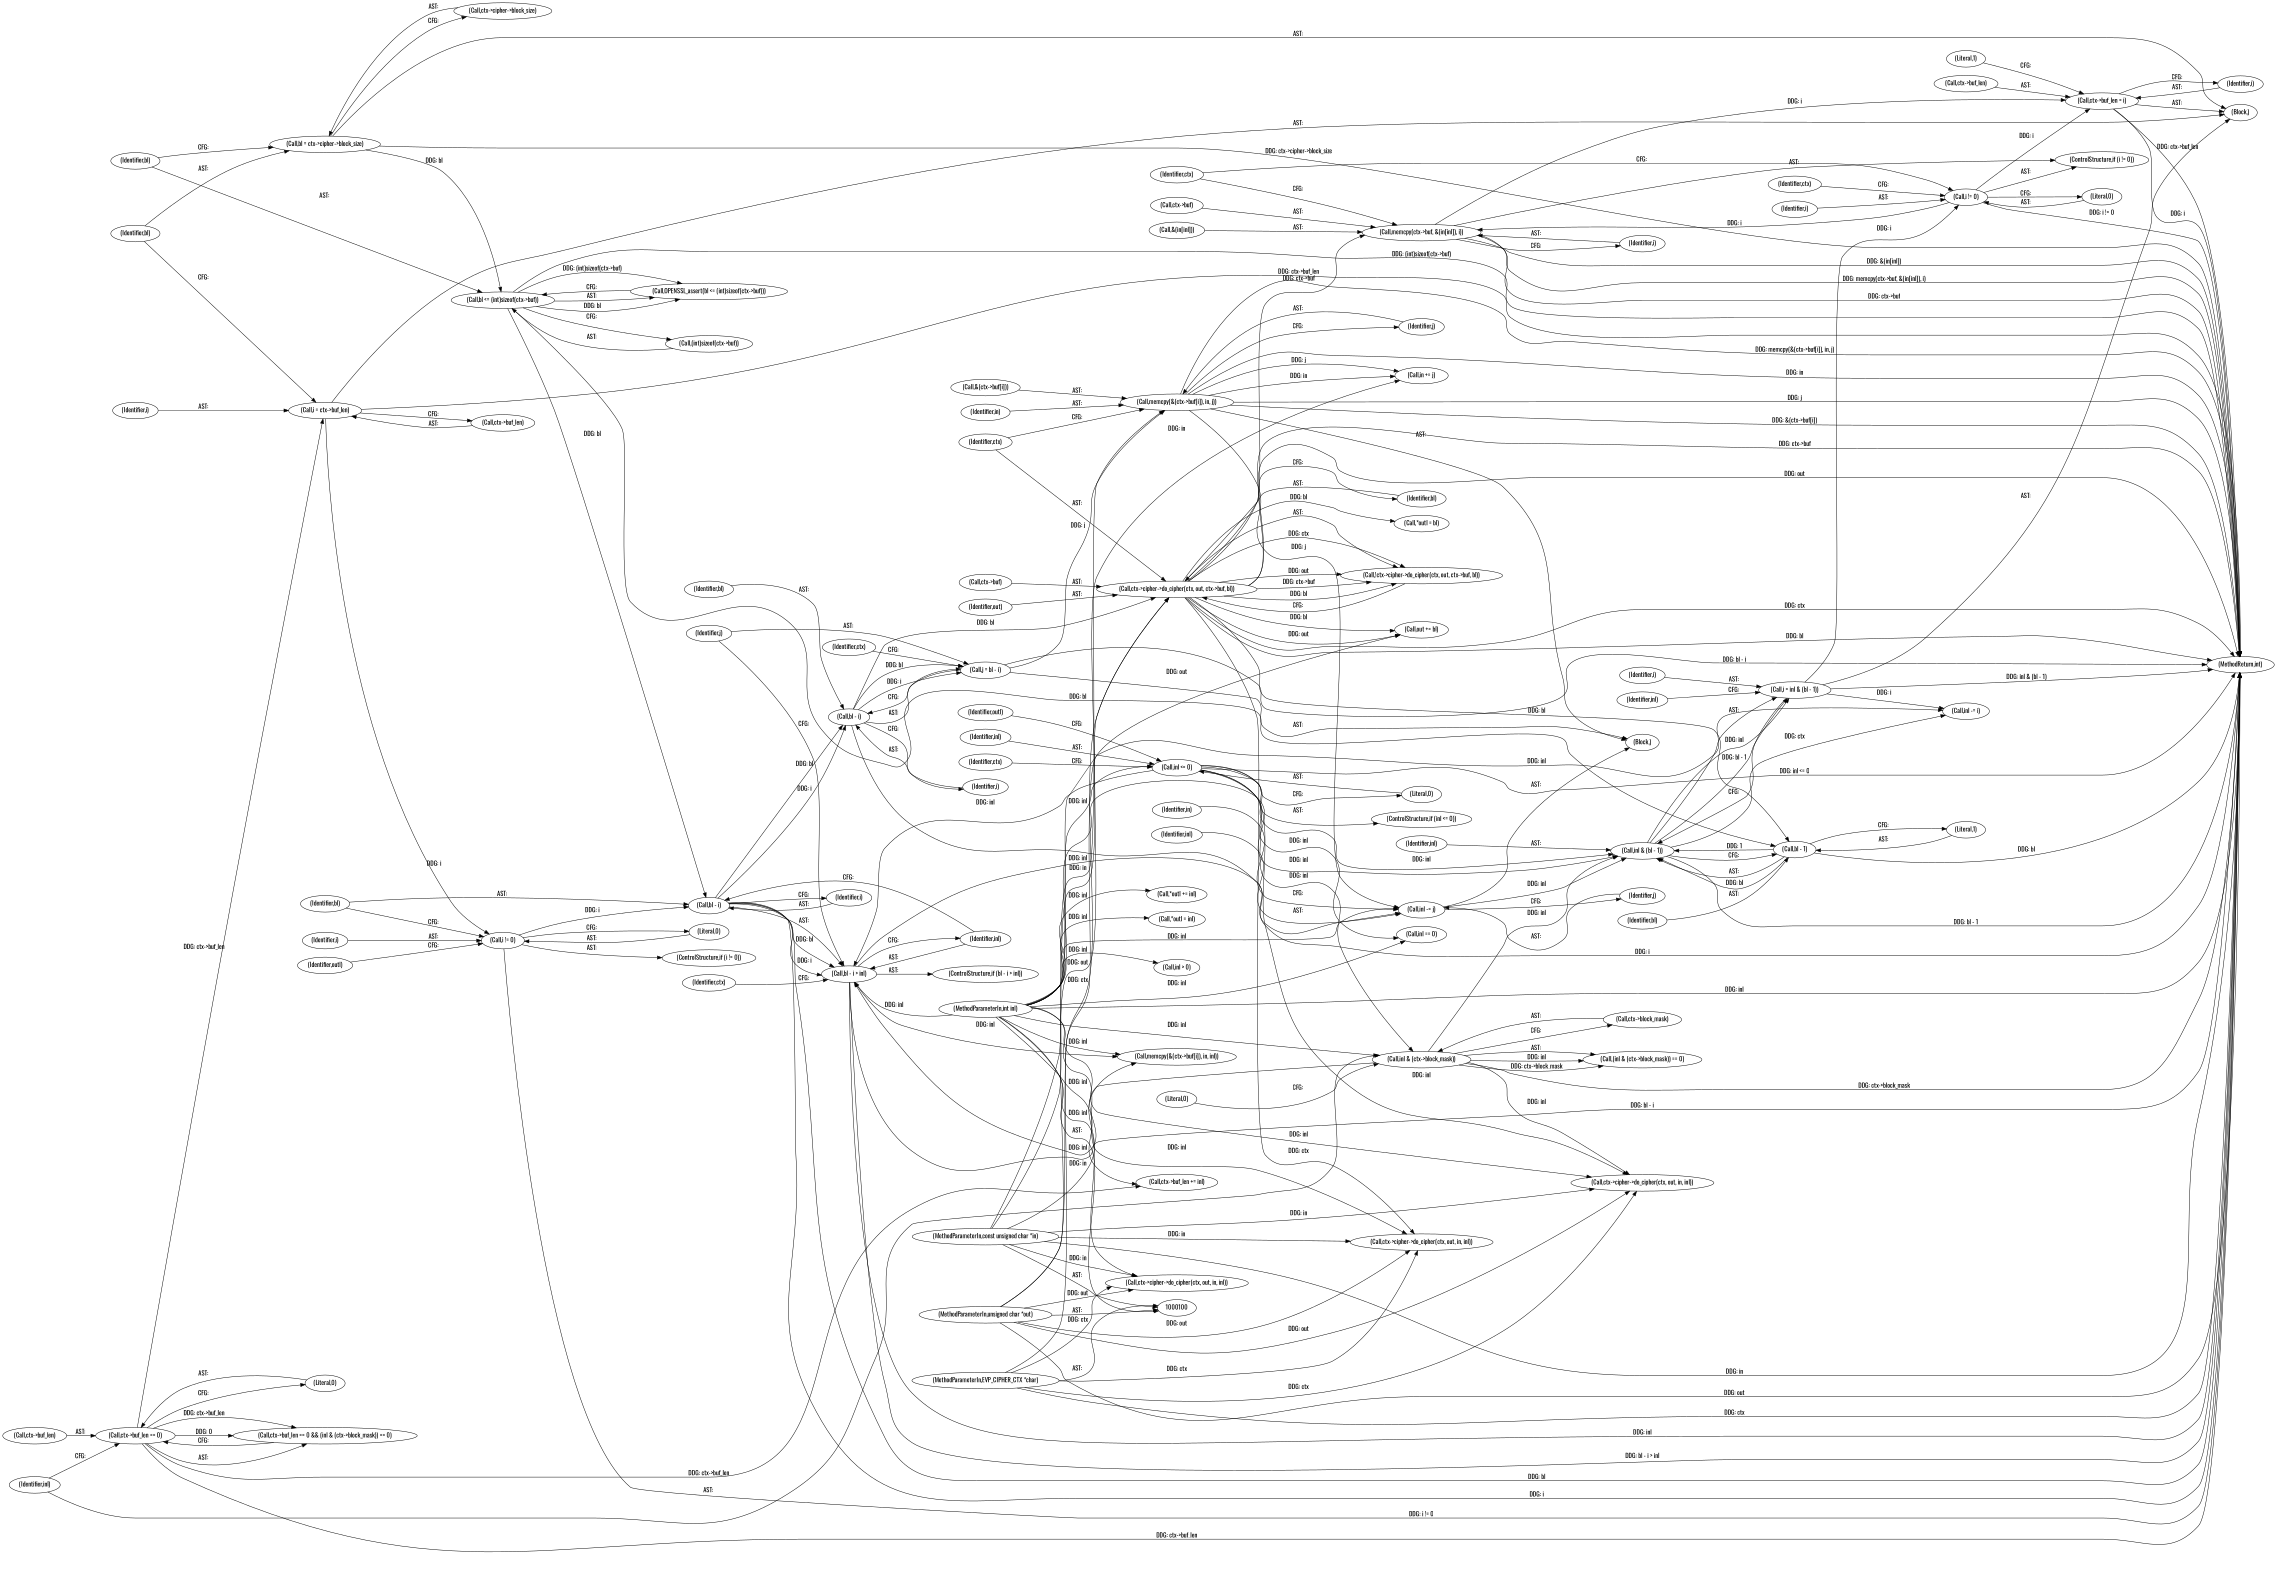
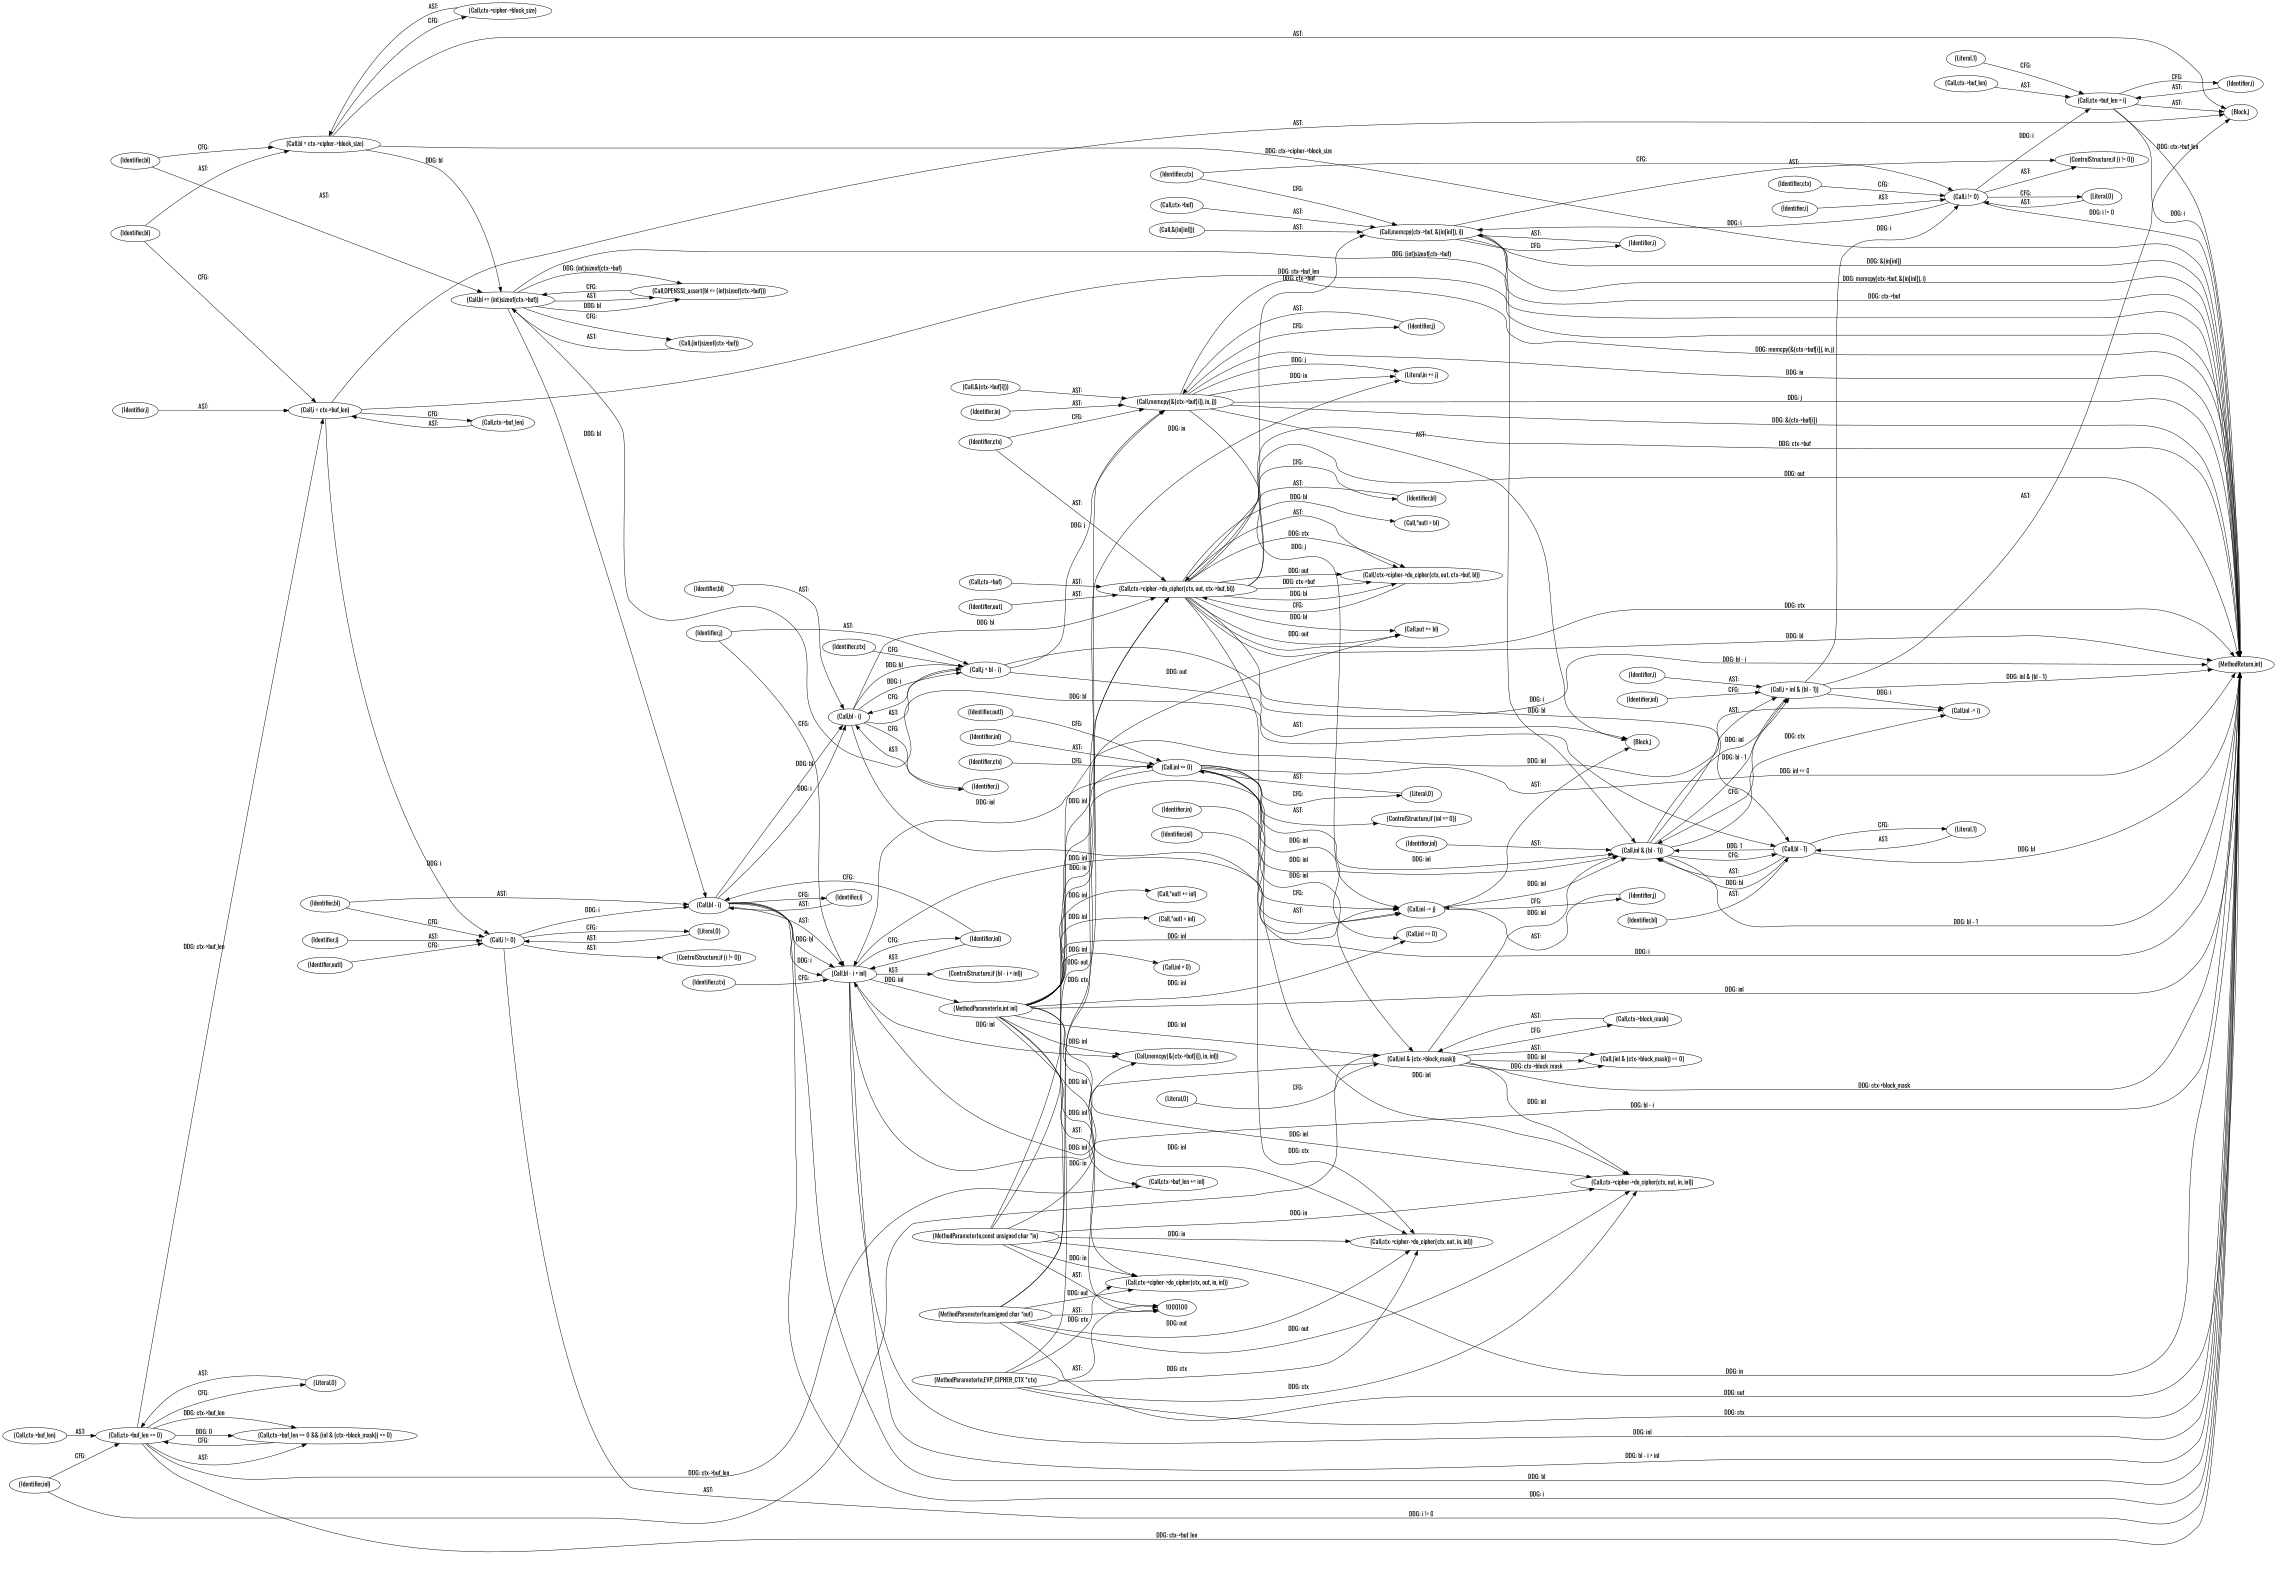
edge "(Call,memcpy(ctx->buf, &(in[inl]), i))" -> "(Call,ctx->buf_len = i)": now "(Call,memcpy(ctx->buf, &(in[inl]), i))" -> "(Call,inl & (bl - 1))"
node "(Call,in += j)": label "(Call,in += j)" -> "(Literal,in += j)"
edge "(MethodParameterIn,int inl)" -> "(Call,bl - i > inl)": reversed
node "(MethodParameterIn,EVP_CIPHER_CTX *char)": label "(MethodParameterIn,EVP_CIPHER_CTX *char)" -> "(MethodParameterIn,EVP_CIPHER_CTX *ctx)"
